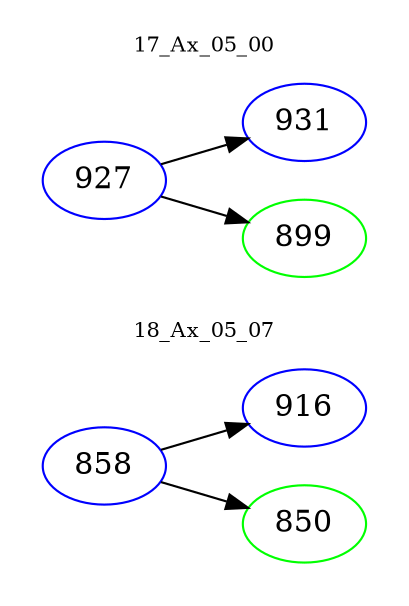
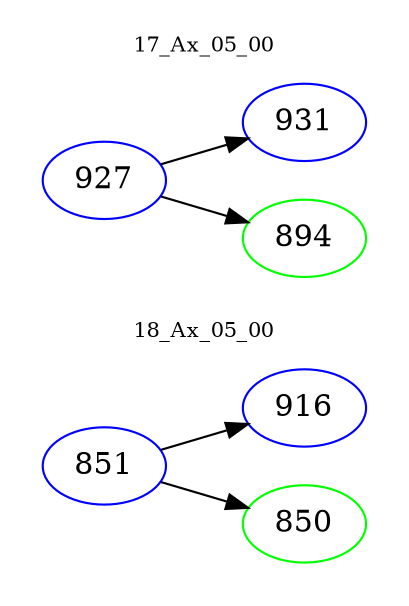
node "899": label "899" -> "894"
cluster "18_Ax_05_07": label "18_Ax_05_07" -> "18_Ax_05_00"
node "858": label "858" -> "851"
